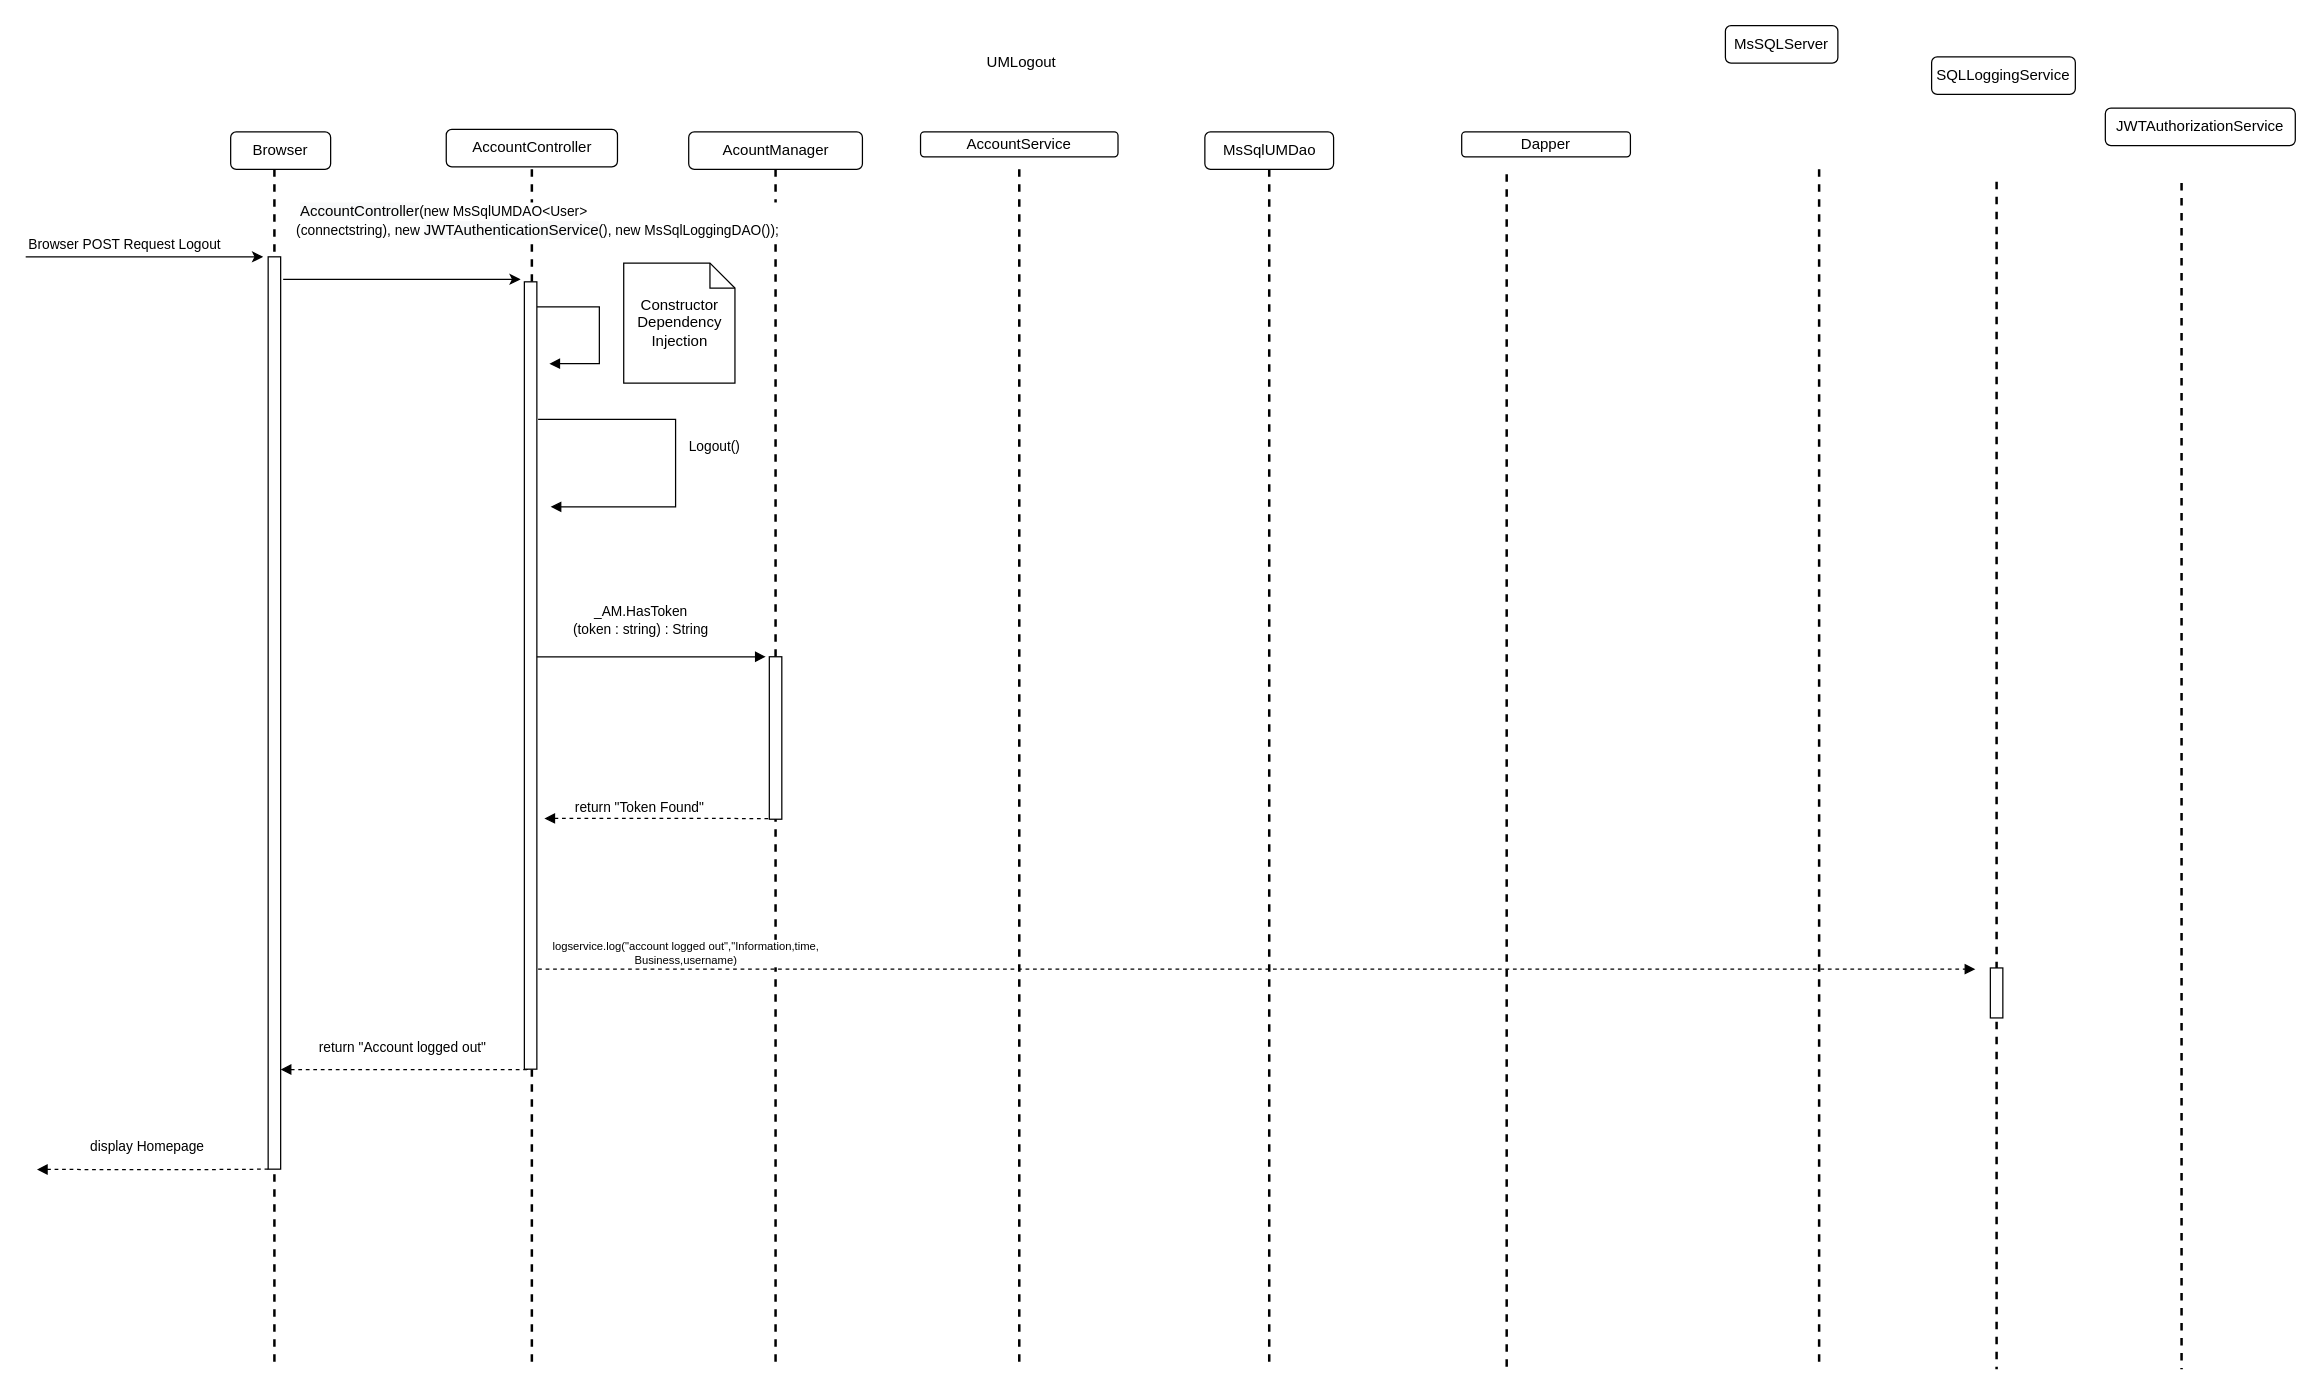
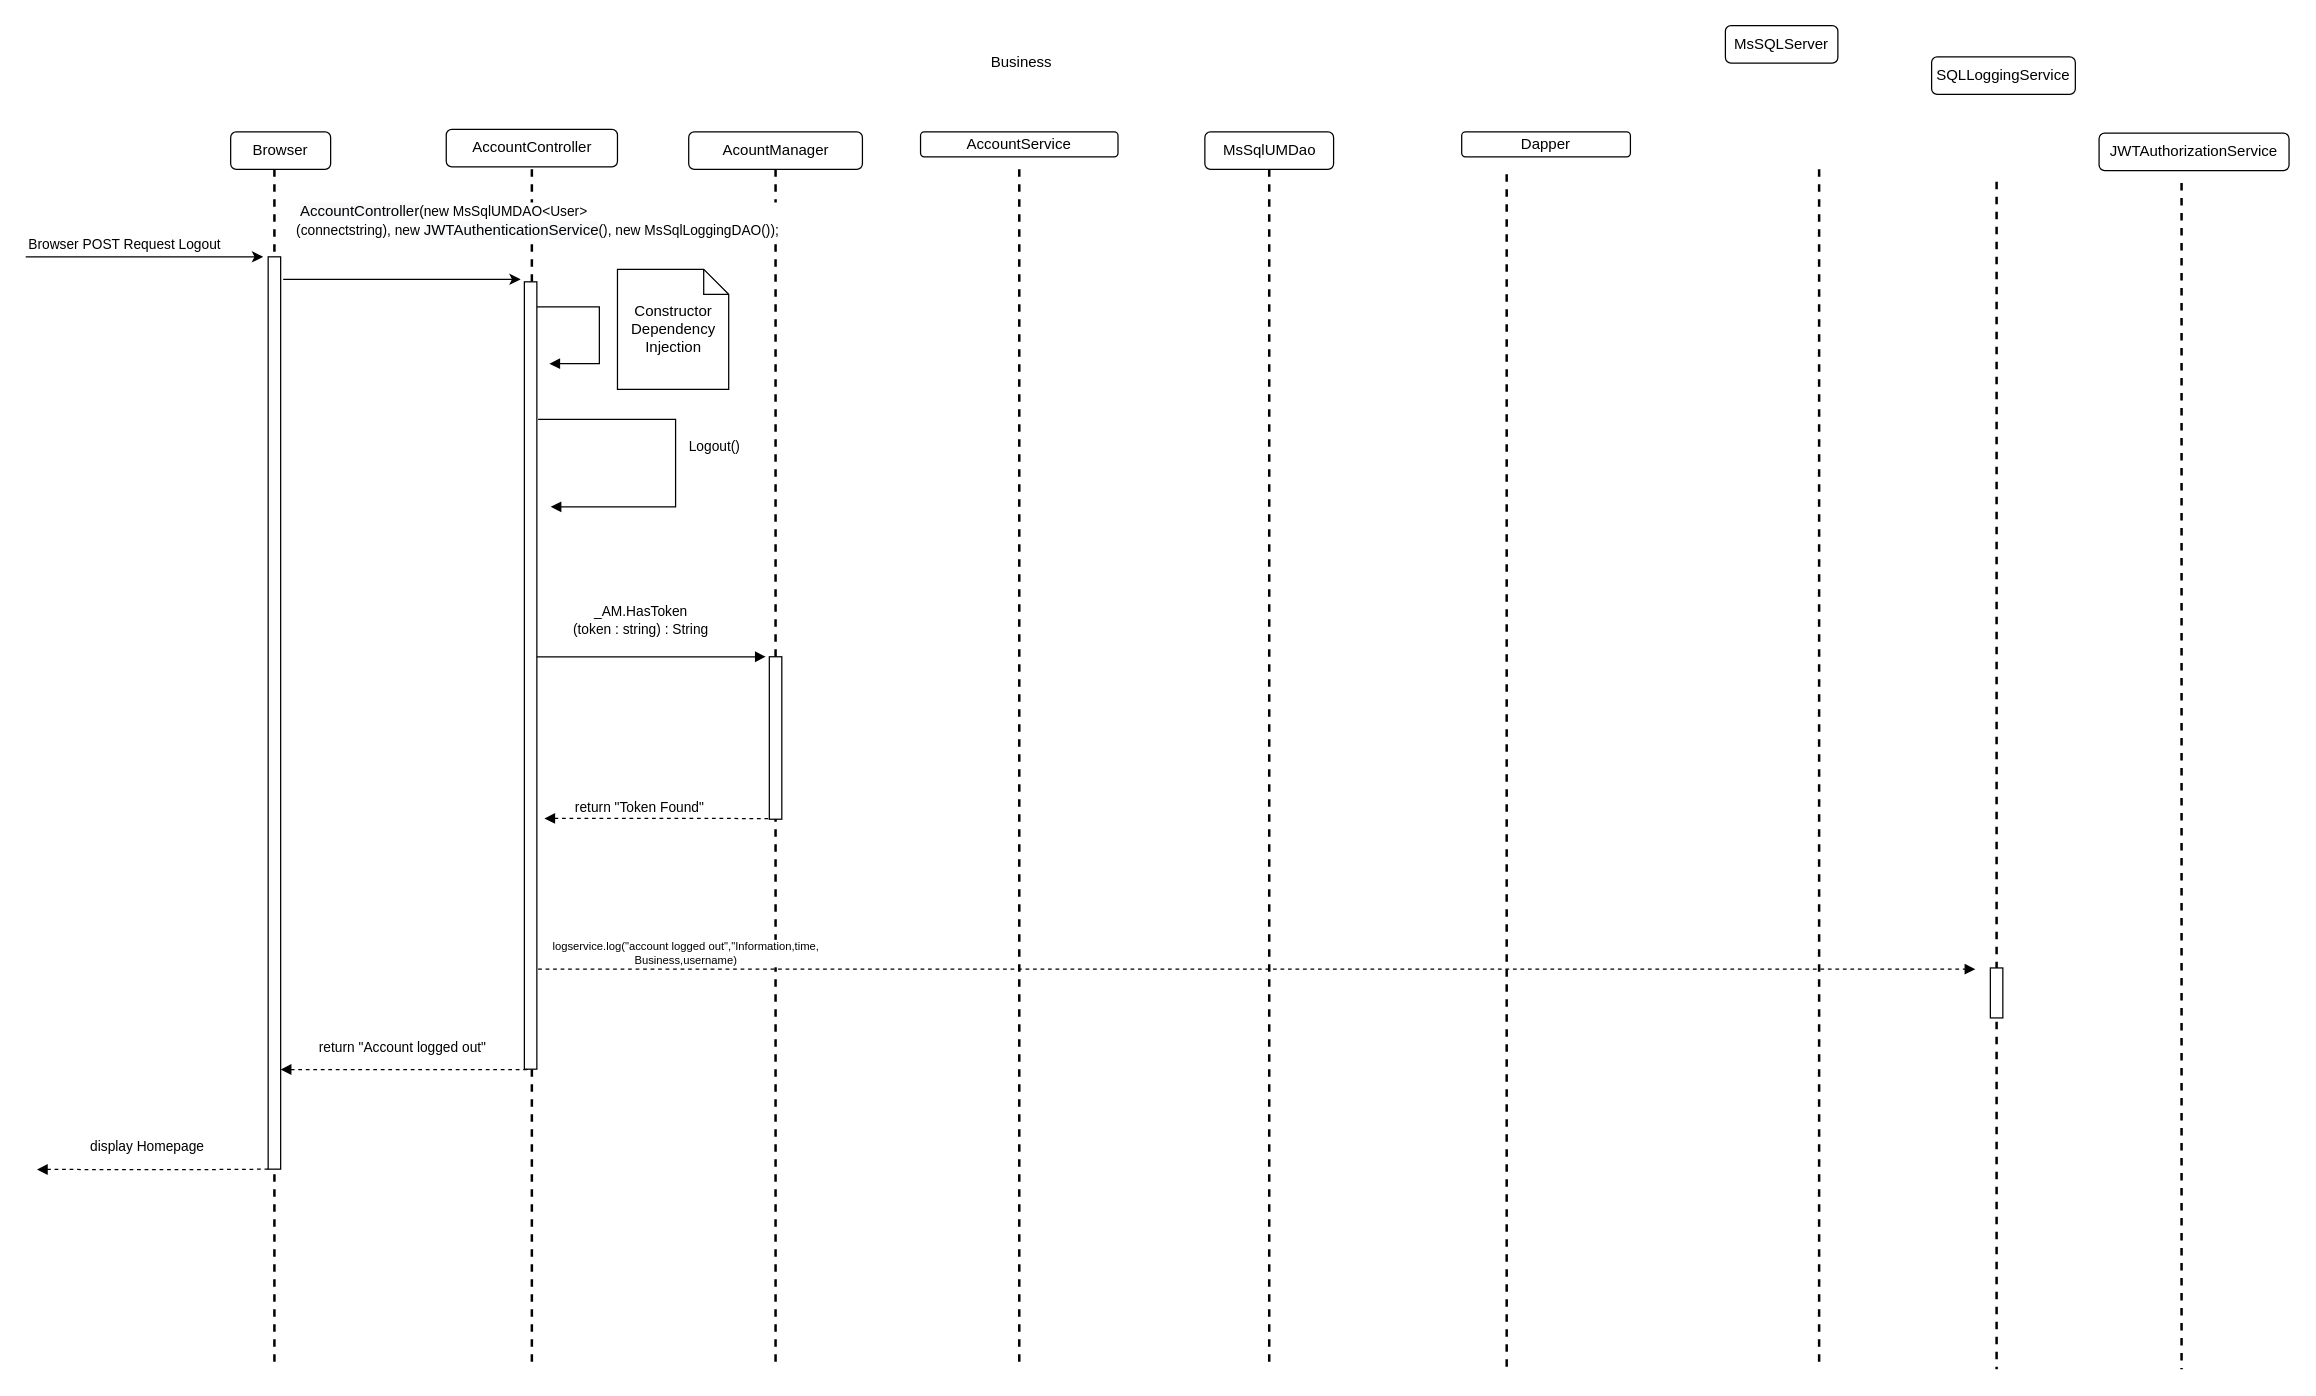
node "UMLogout": label "UMLogout" -> "Business"
node "JWTAuthorizationService": moved (2201, 127) -> (2194, 152)
node "Constructor Dependency Injection": moved (679, 323) -> (673, 329)
